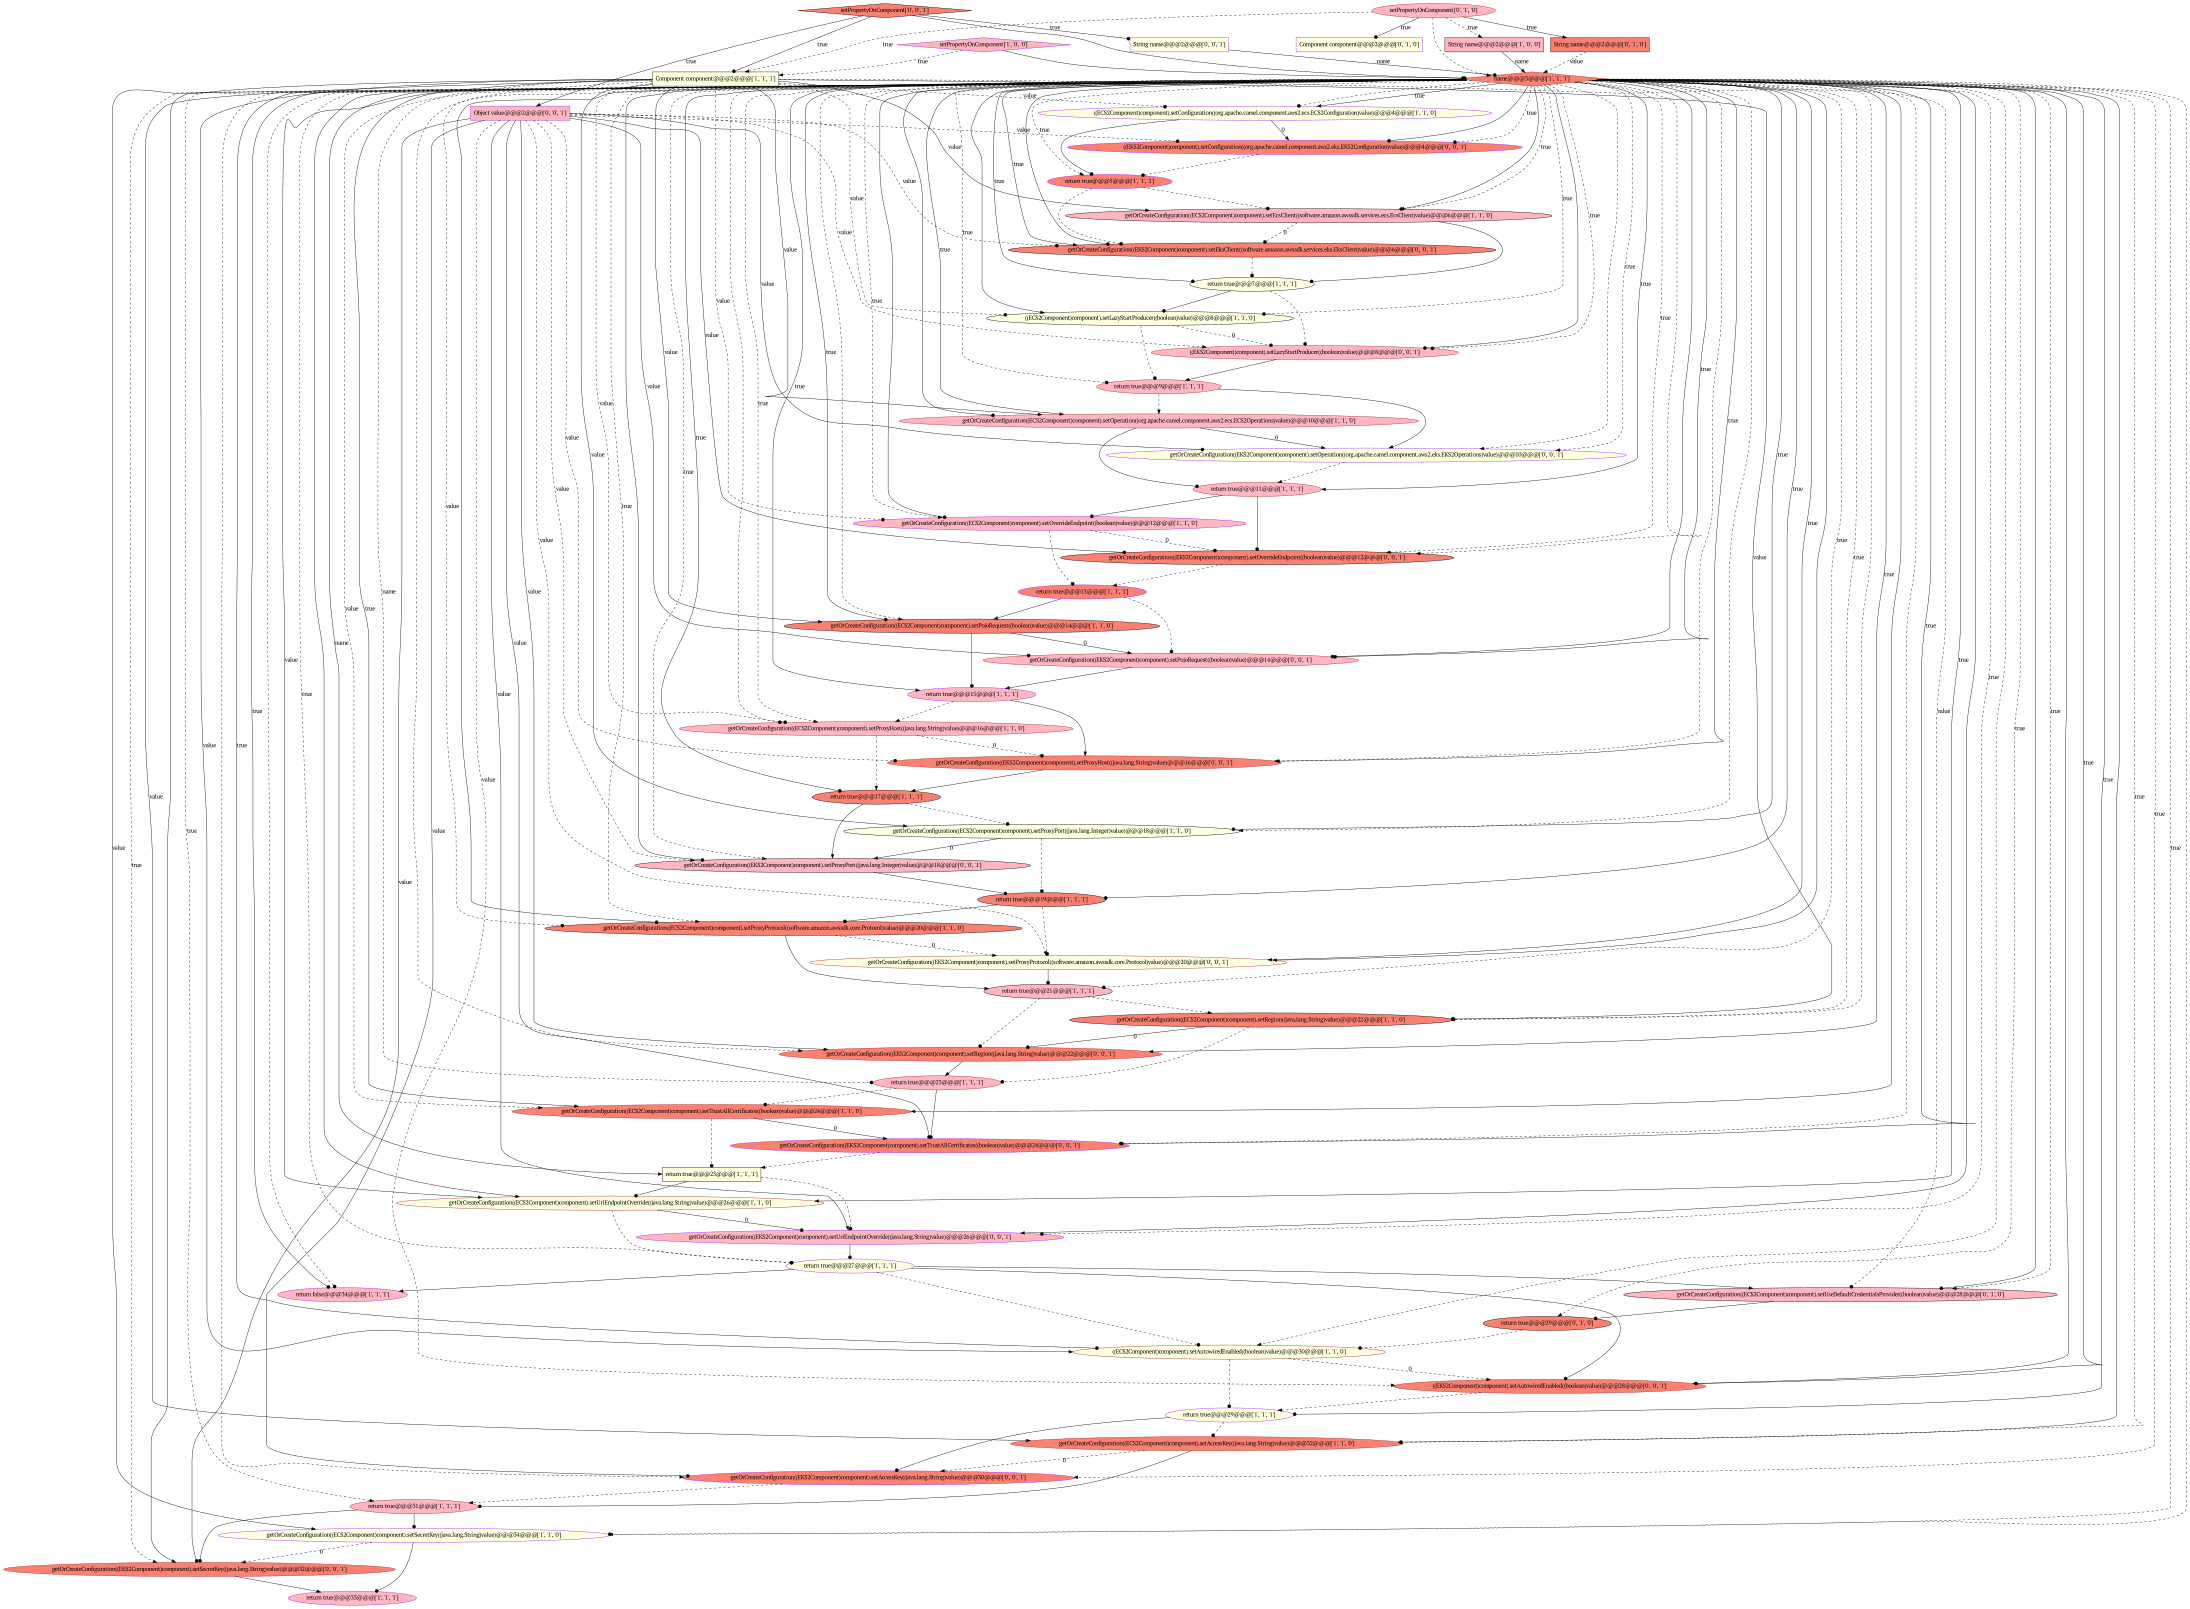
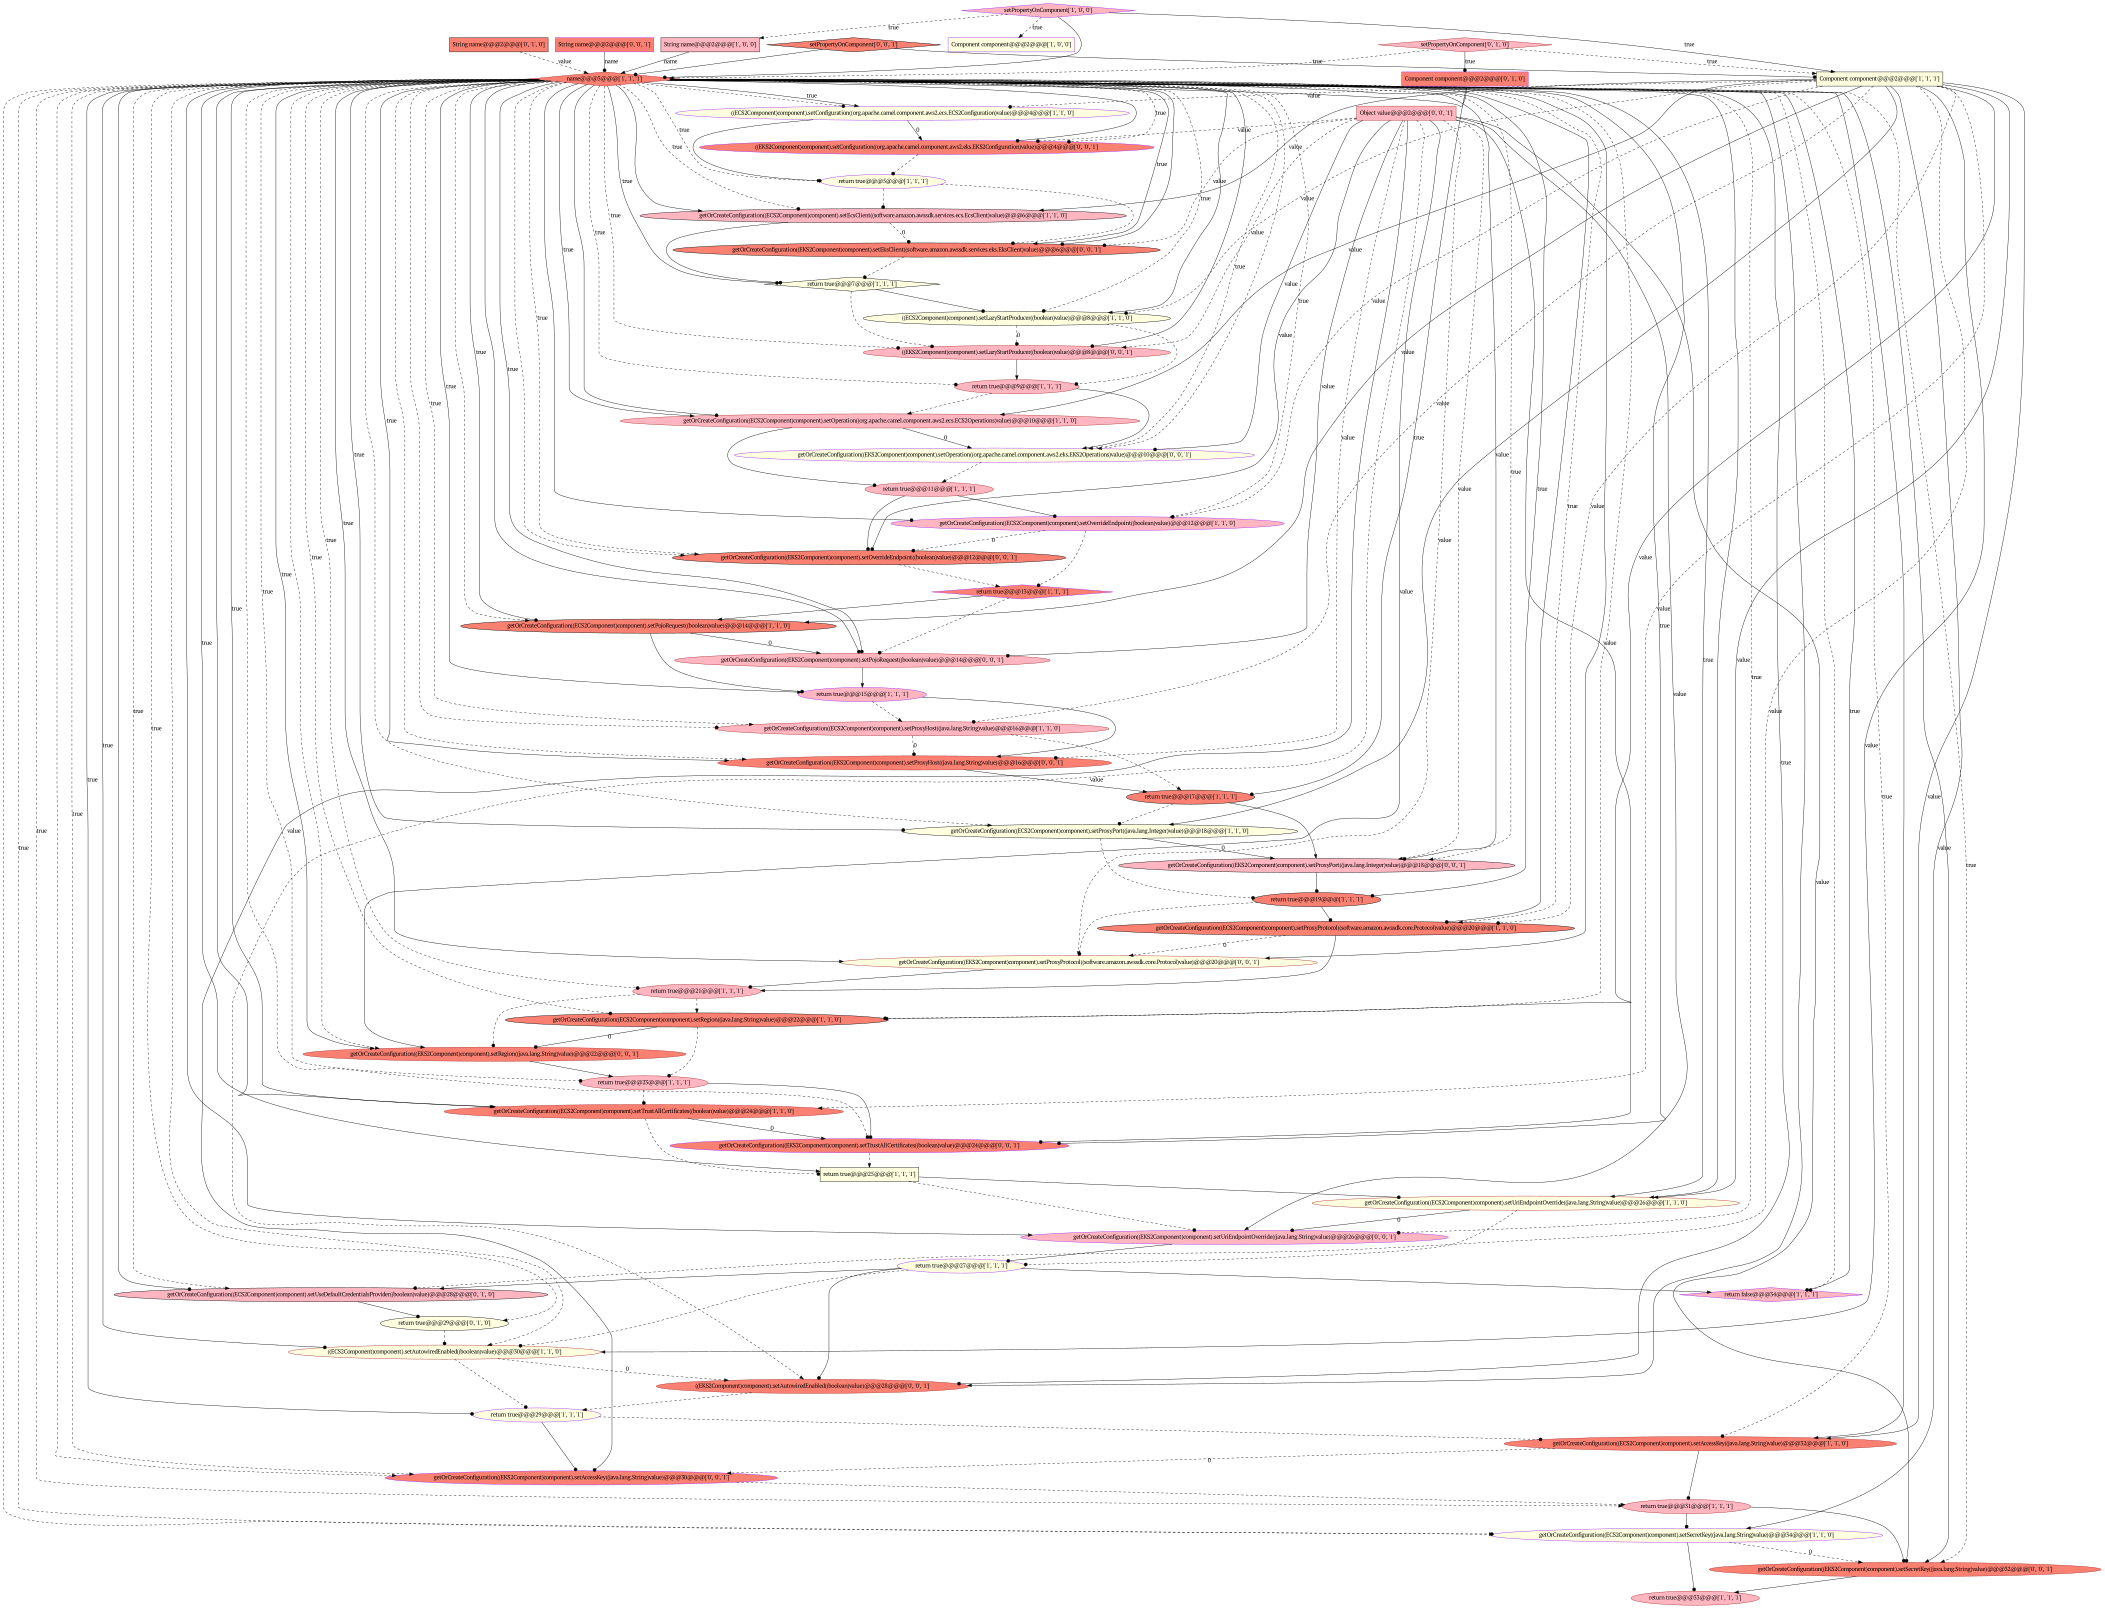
node "setPropertyOnComponent['0', '1', '0']": shape ellipse -> diamond
edge "setPropertyOnComponent['0', '0', '1']" -> "String name@@@2@@@['0', '0', '1']": removed, label "true"
edge "setPropertyOnComponent['0', '1', '0']" -> "String name@@@2@@@['1', '0', '0']": now "setPropertyOnComponent['1', '0', '0']" -> "String name@@@2@@@['1', '0', '0']"
edge "setPropertyOnComponent['0', '1', '0']" -> "String name@@@2@@@['0', '1', '0']": removed, label "true"
node "Component component@@@2@@@['1', '0', '0']": added
node "String name@@@2@@@['0', '0', '1']": fillcolor lightyellow -> salmon
node "Component component@@@2@@@['0', '1', '0']": fillcolor lightyellow -> salmon
edge "setPropertyOnComponent['0', '0', '1']" -> "Object value@@@2@@@['0', '0', '1']": removed, label "true"
edge "setPropertyOnComponent['1', '0', '0']" -> "Component component@@@2@@@['1', '1', '1']": style dashed -> solid
node "Object value@@@2@@@['0', '0', '1']": color purple -> brown
node "return true@@@5@@@['1', '1', '1']": fillcolor salmon -> lightyellow
node "return true@@@7@@@['1', '1', '1']": shape ellipse -> diamond
edge "name@@@3@@@['1', '1', '1']" -> "return true@@@27@@@['1', '1', '1']": removed, label "true"
edge "name@@@3@@@['1', '1', '1']" -> "return true@@@11@@@['1', '1', '1']": removed, label "true"
edge "name@@@3@@@['1', '1', '1']" -> "return true@@@23@@@['1', '1', '1']": label "name" -> "true"
node "return true@@@13@@@['1', '1', '1']": shape ellipse -> diamond
edge "name@@@3@@@['1', '1', '1']" -> "return true@@@25@@@['1', '1', '1']": label "name" -> "true"
node "return true@@@21@@@['1', '1', '1']": color black -> brown
node "return false@@@34@@@['1', '1', '1']": shape ellipse -> diamond
node "return true@@@29@@@['0', '1', '0']": fillcolor salmon -> lightyellow
node "return true@@@33@@@['1', '1', '1']": color purple -> brown
